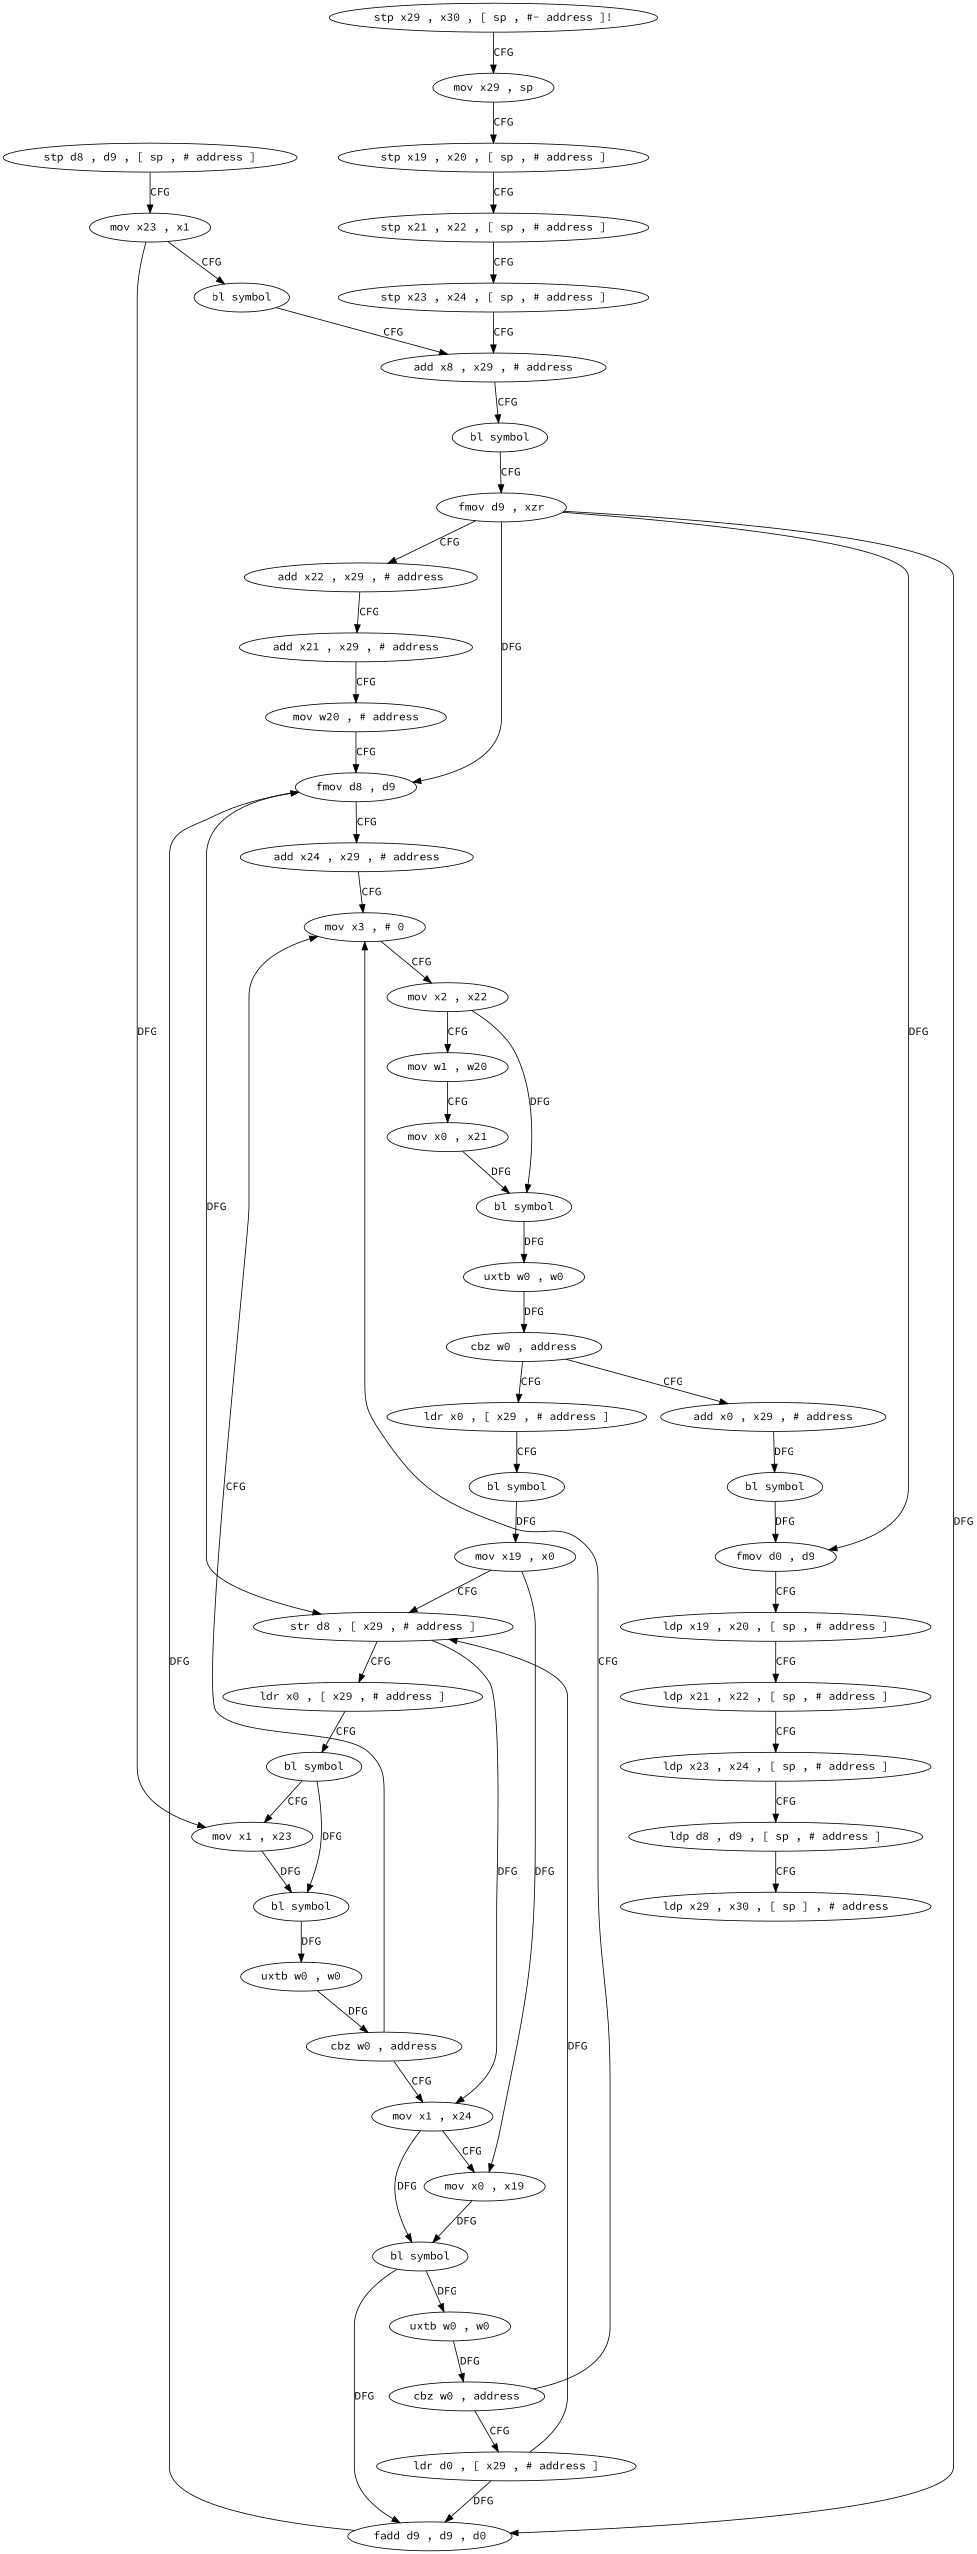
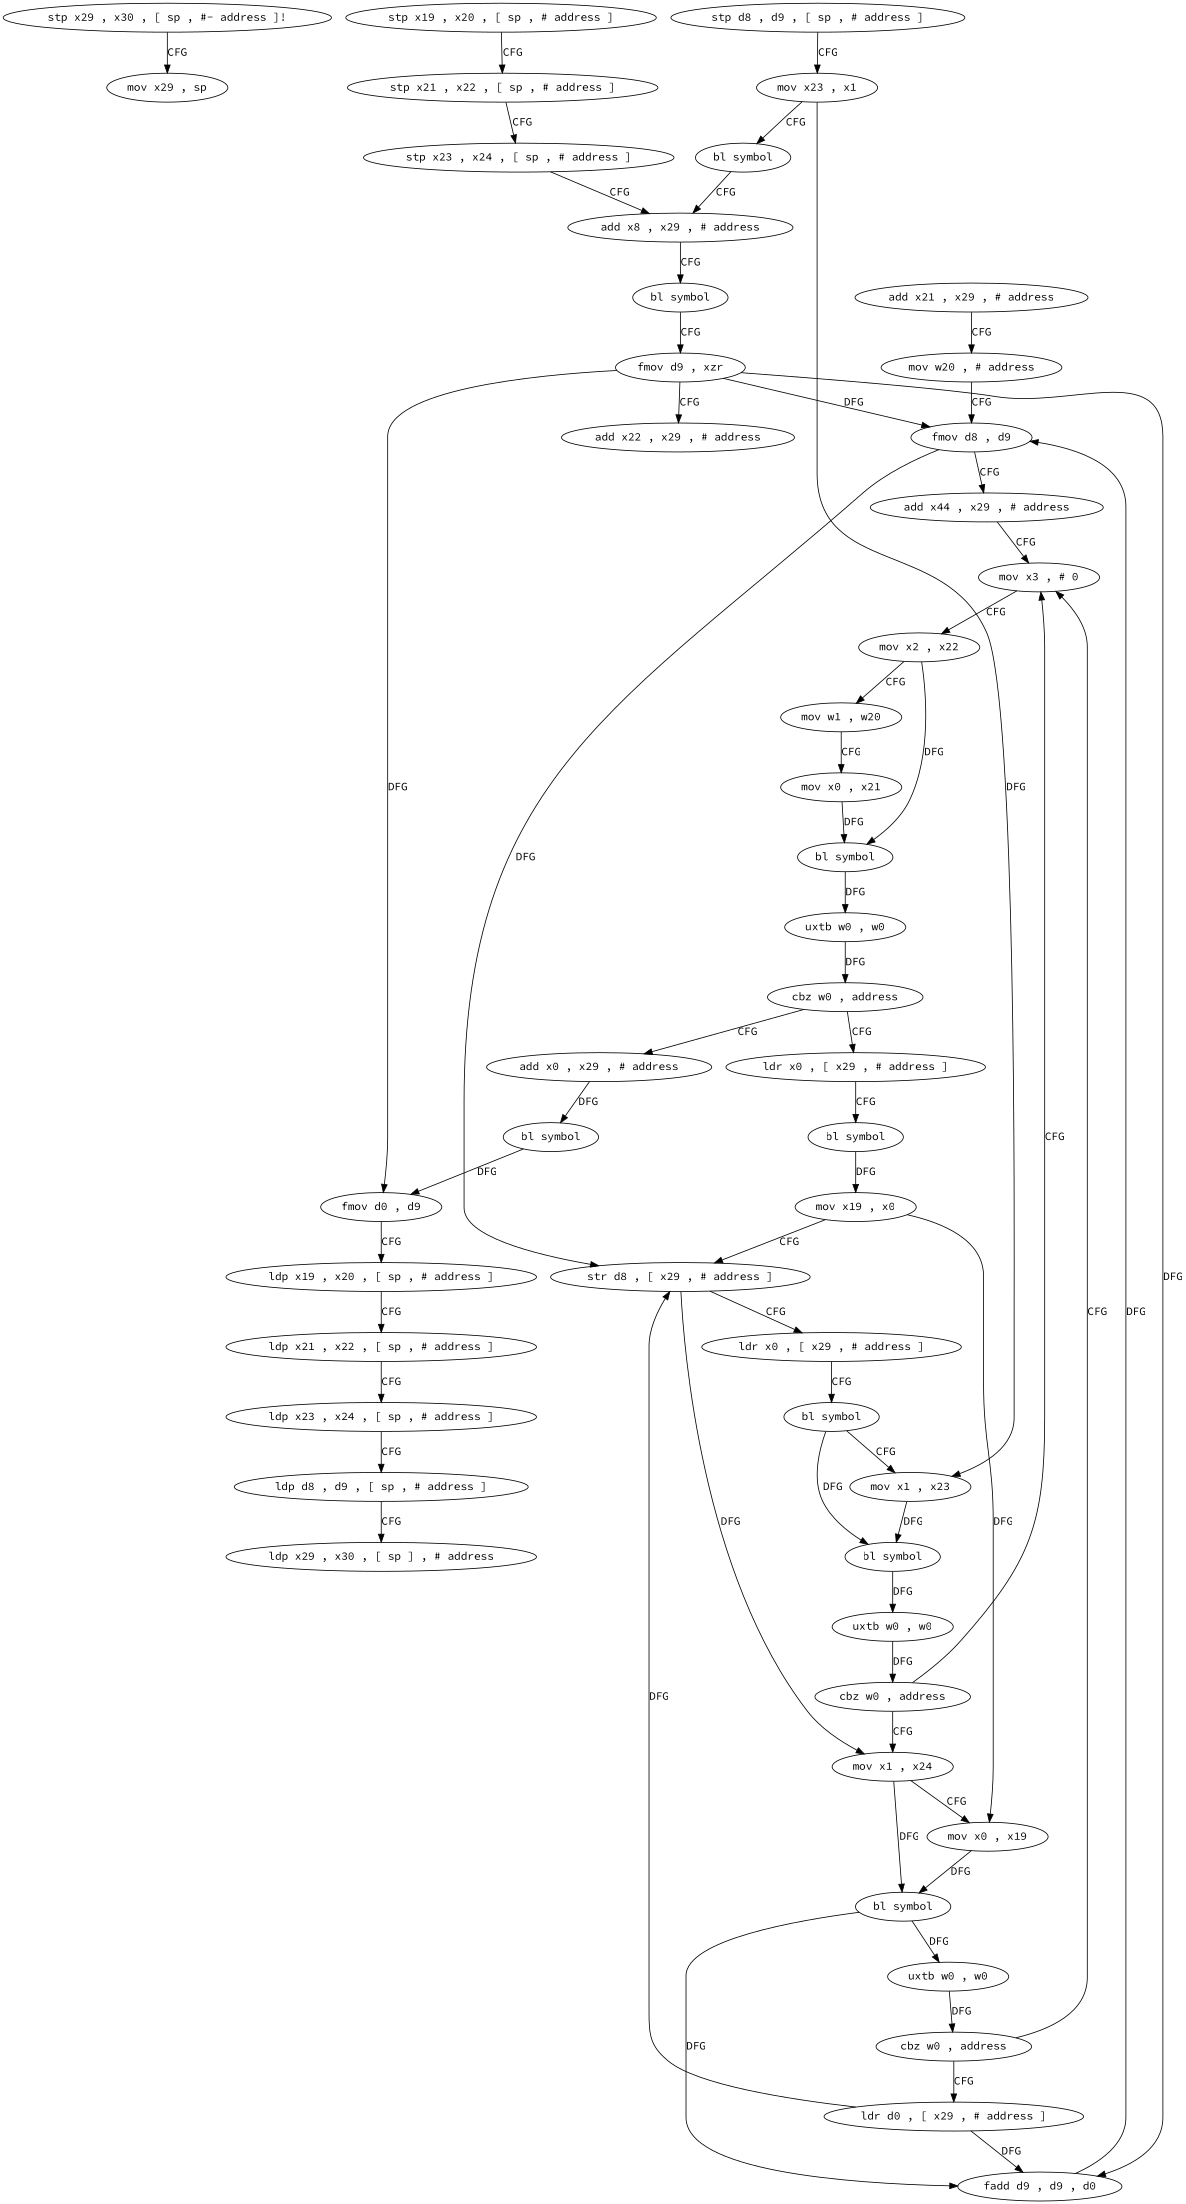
edge "mov x29 , sp" -> "stp x19 , x20 , [ sp , # address ]": removed, label "CFG"
edge "add x22 , x29 , # address" -> "add x21 , x29 , # address": removed, label "CFG"
node "add x24 , x29 , # address": label "add x24 , x29 , # address" -> "add x44 , x29 , # address"
